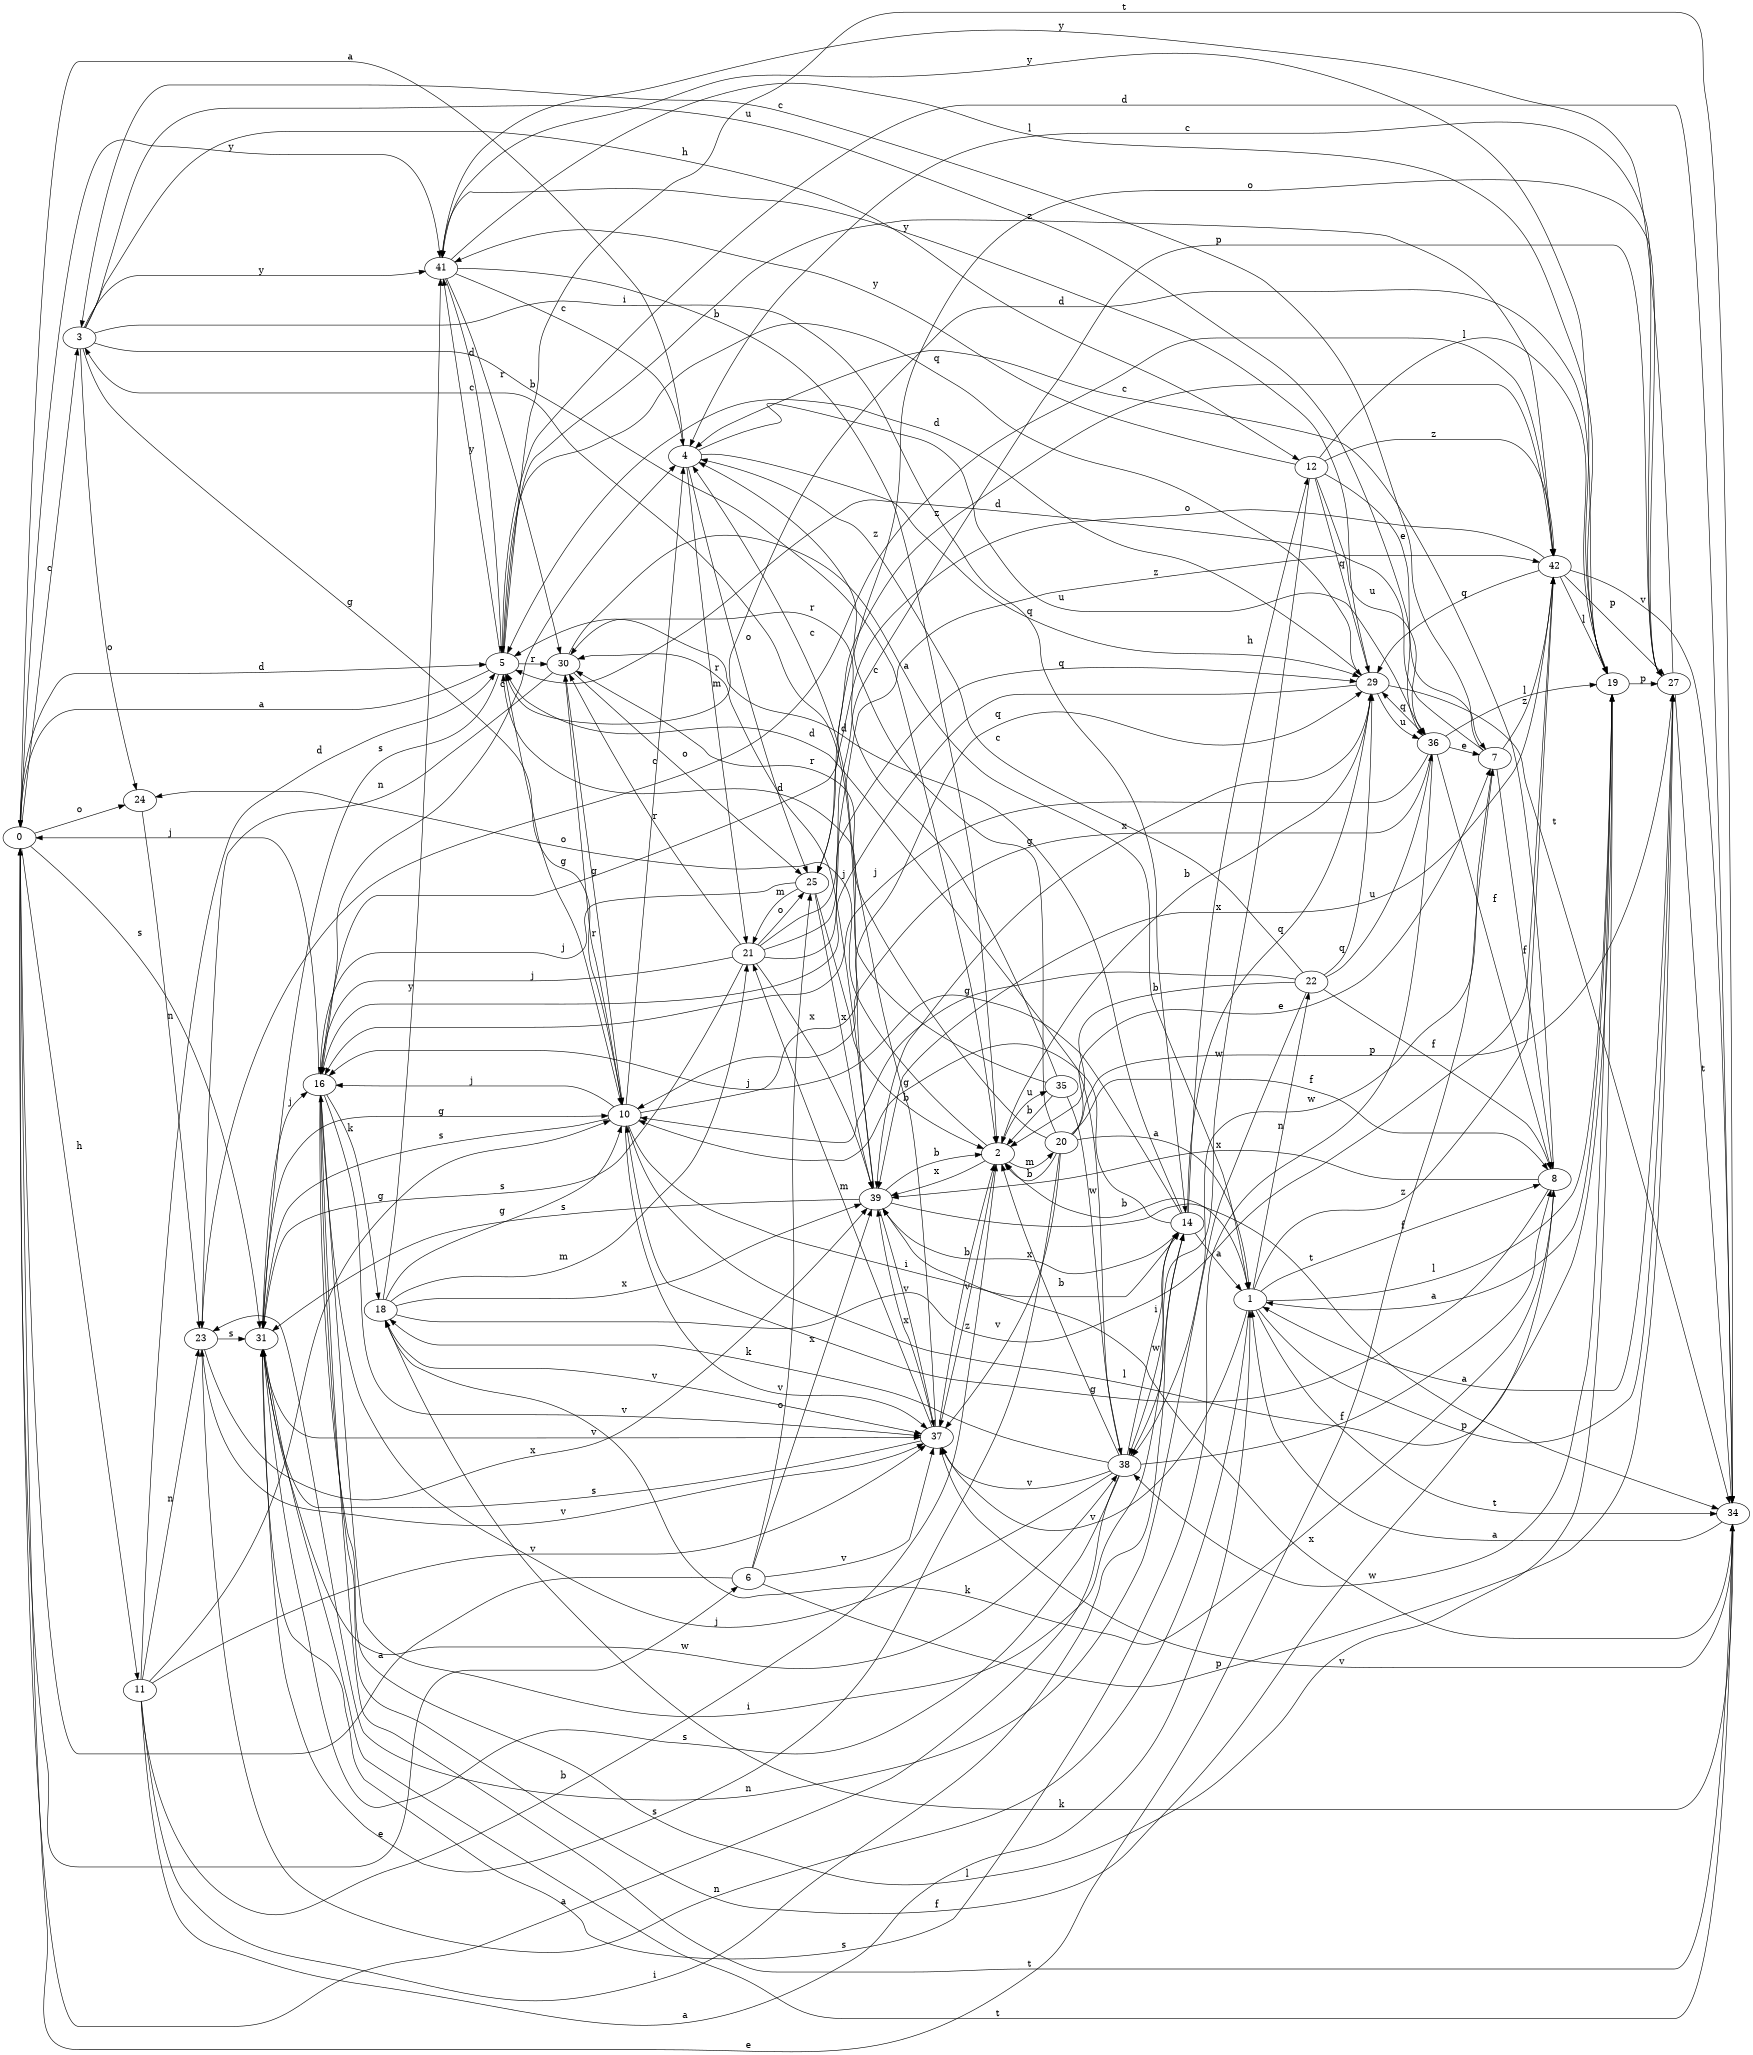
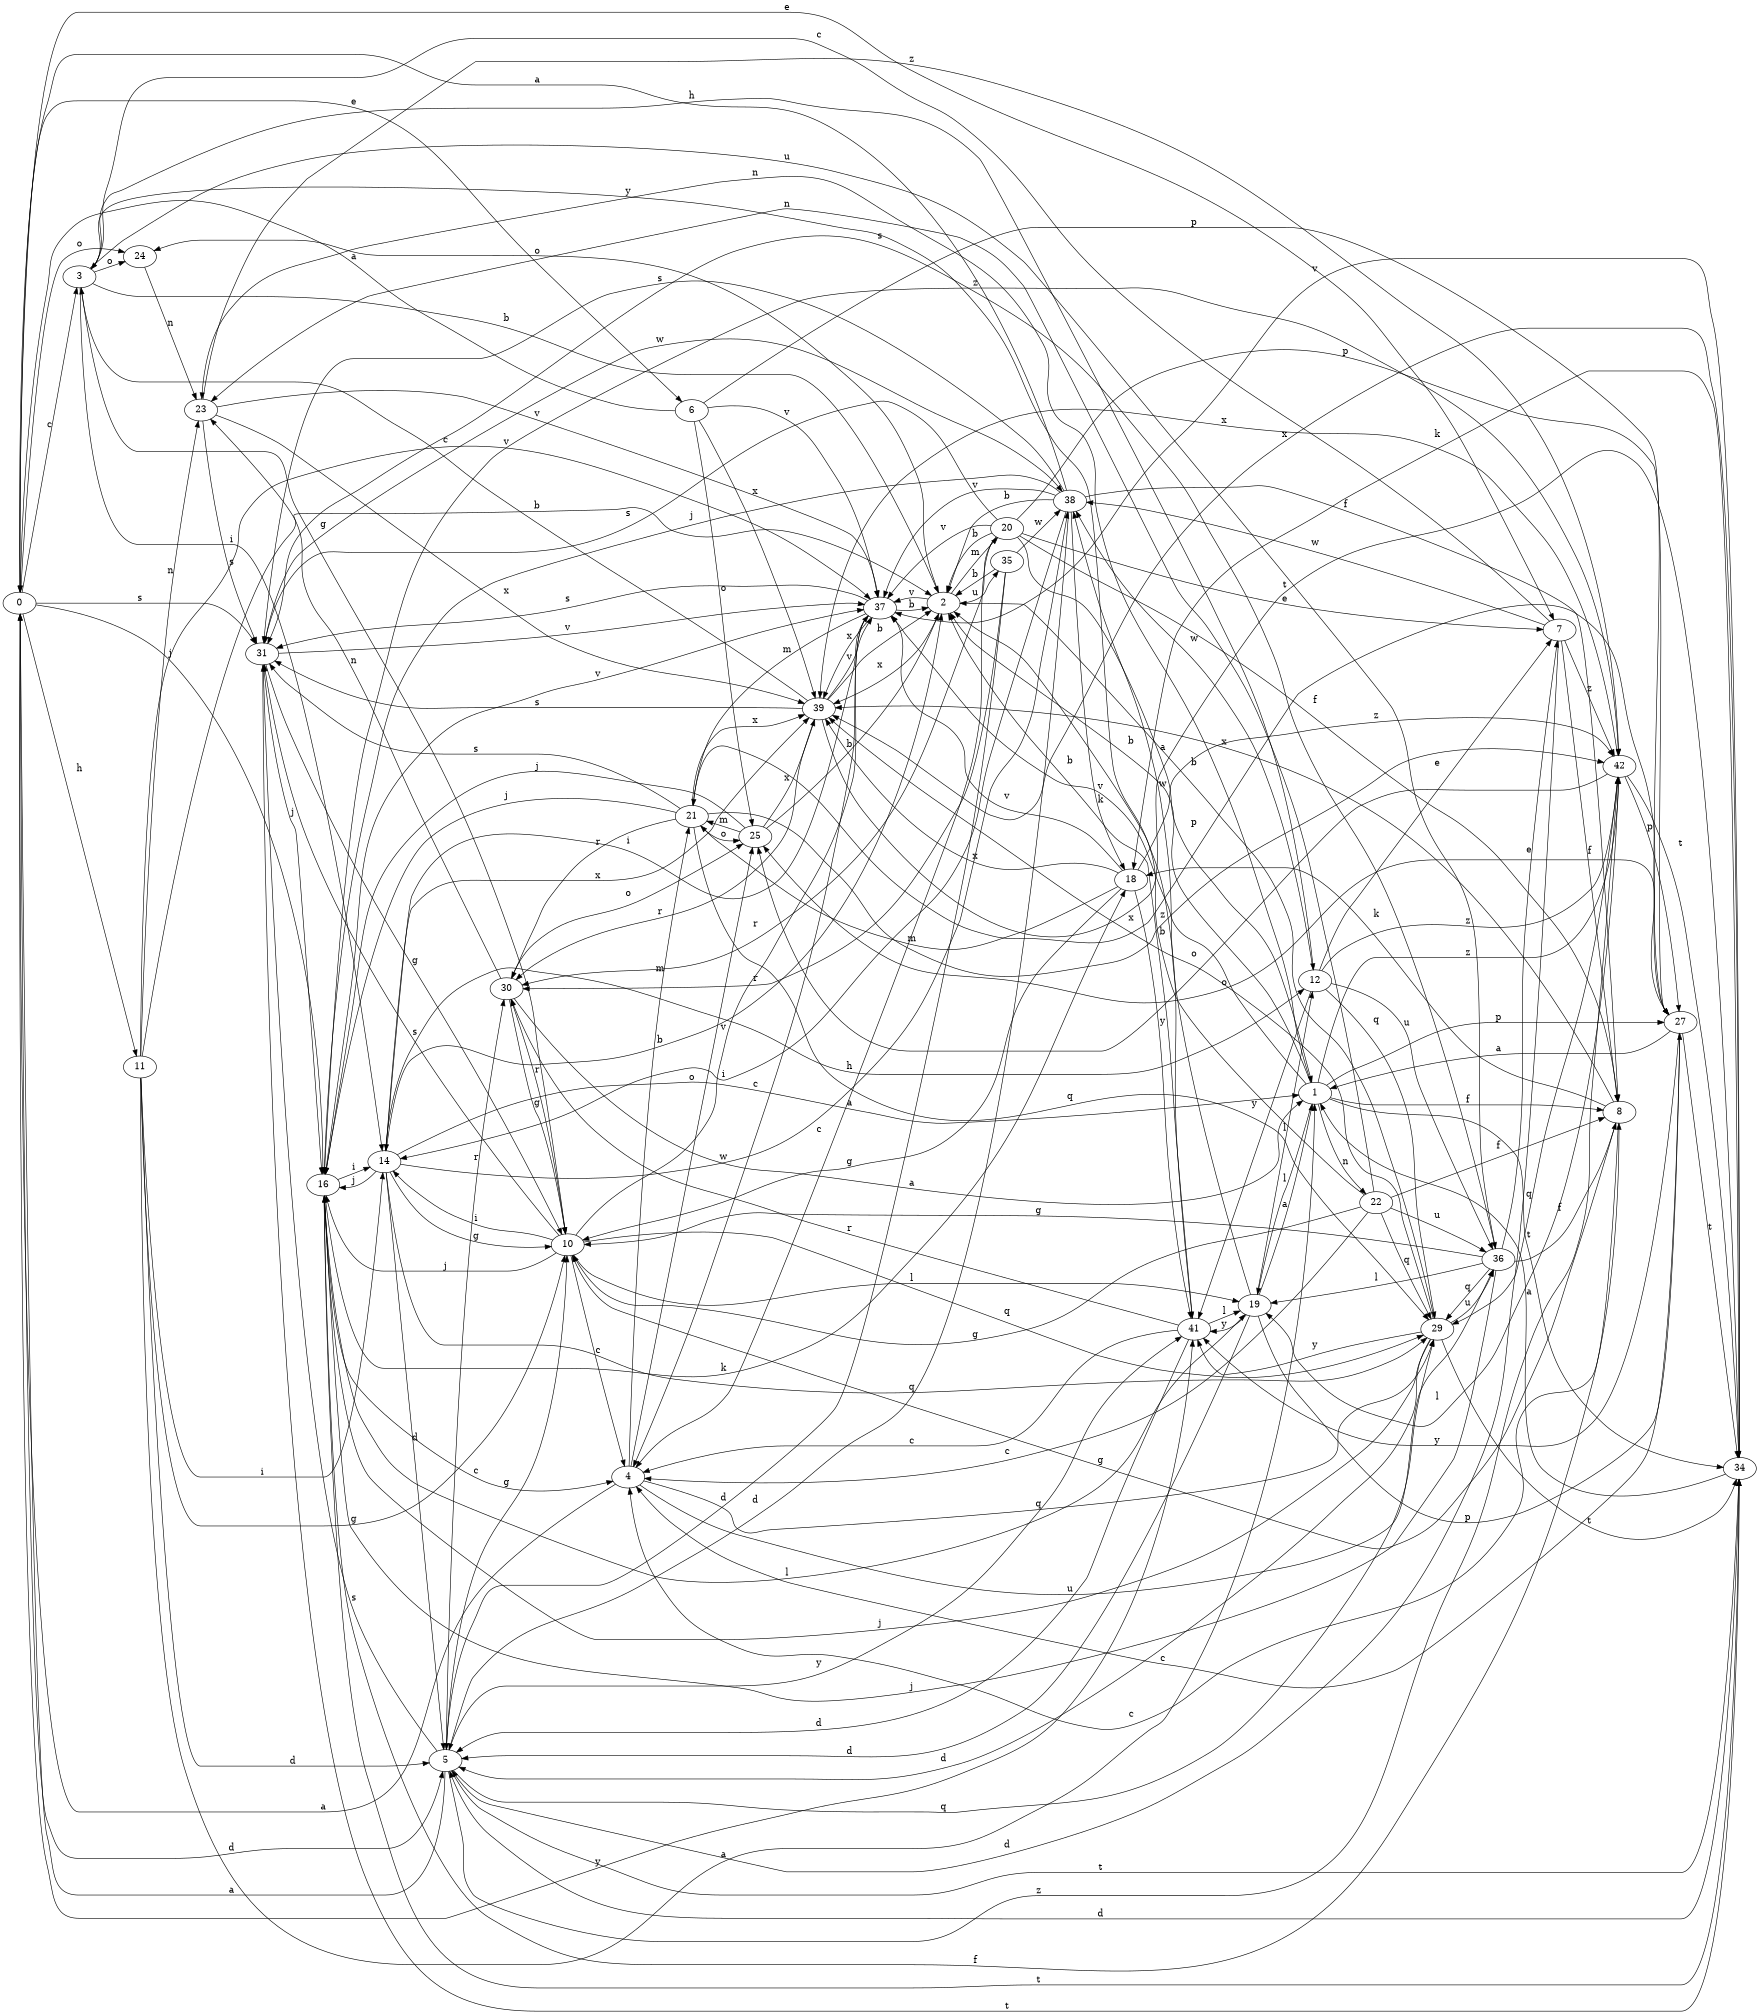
edge "12" -> "19": reversed
edge "42" -> "34": label "v" -> "t"
edge "16" -> "0": reversed
edge "37" -> "14": added, label "i"
edge "14" -> "2": added, label "b"
